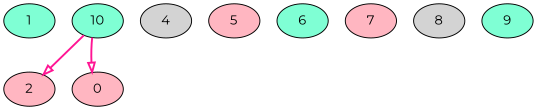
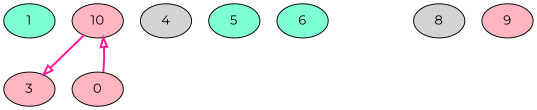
node "10": fillcolor aquamarine -> lightpink
node "5": fillcolor lightpink -> aquamarine
node "7": removed
node "9": fillcolor aquamarine -> lightpink
edge "10" -> "0": reversed
node "2": label "2" -> "3"
